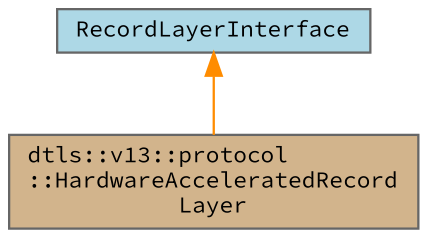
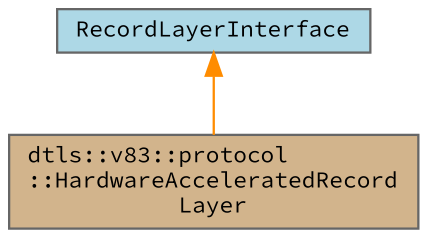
node "dtls::v13::protocol ::HardwareAcceleratedRecord Layer": label "dtls::v13::protocol ::HardwareAcceleratedRecord Layer" -> "dtls::v83::protocol ::HardwareAcceleratedRecord Layer"
